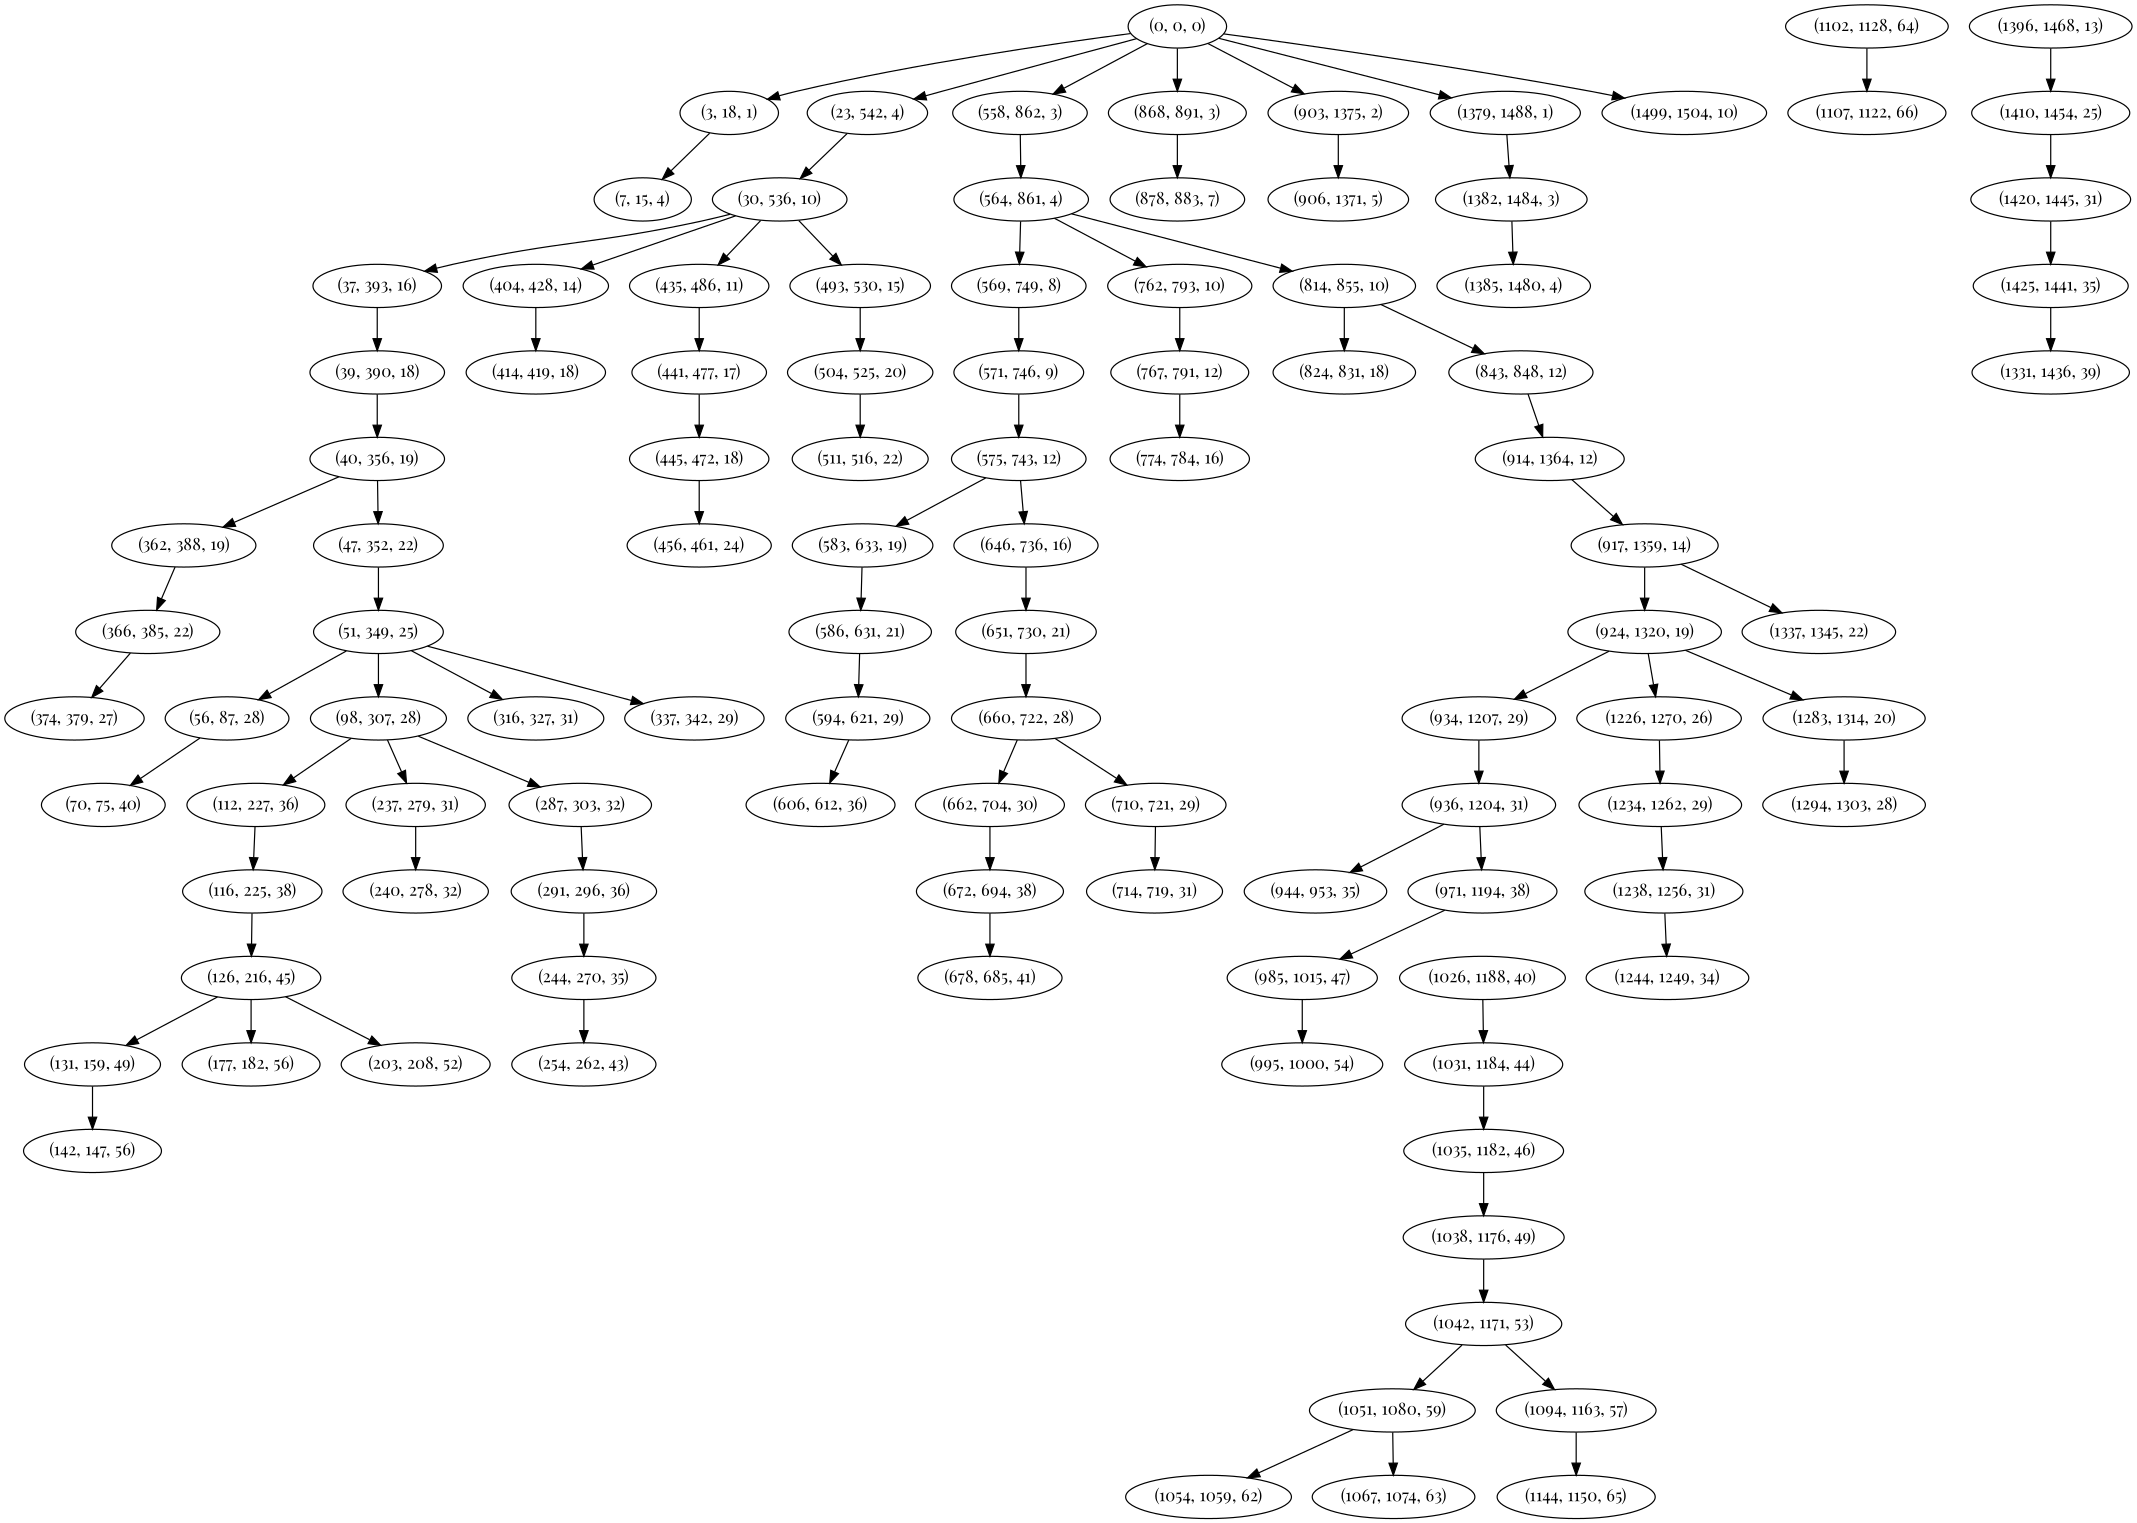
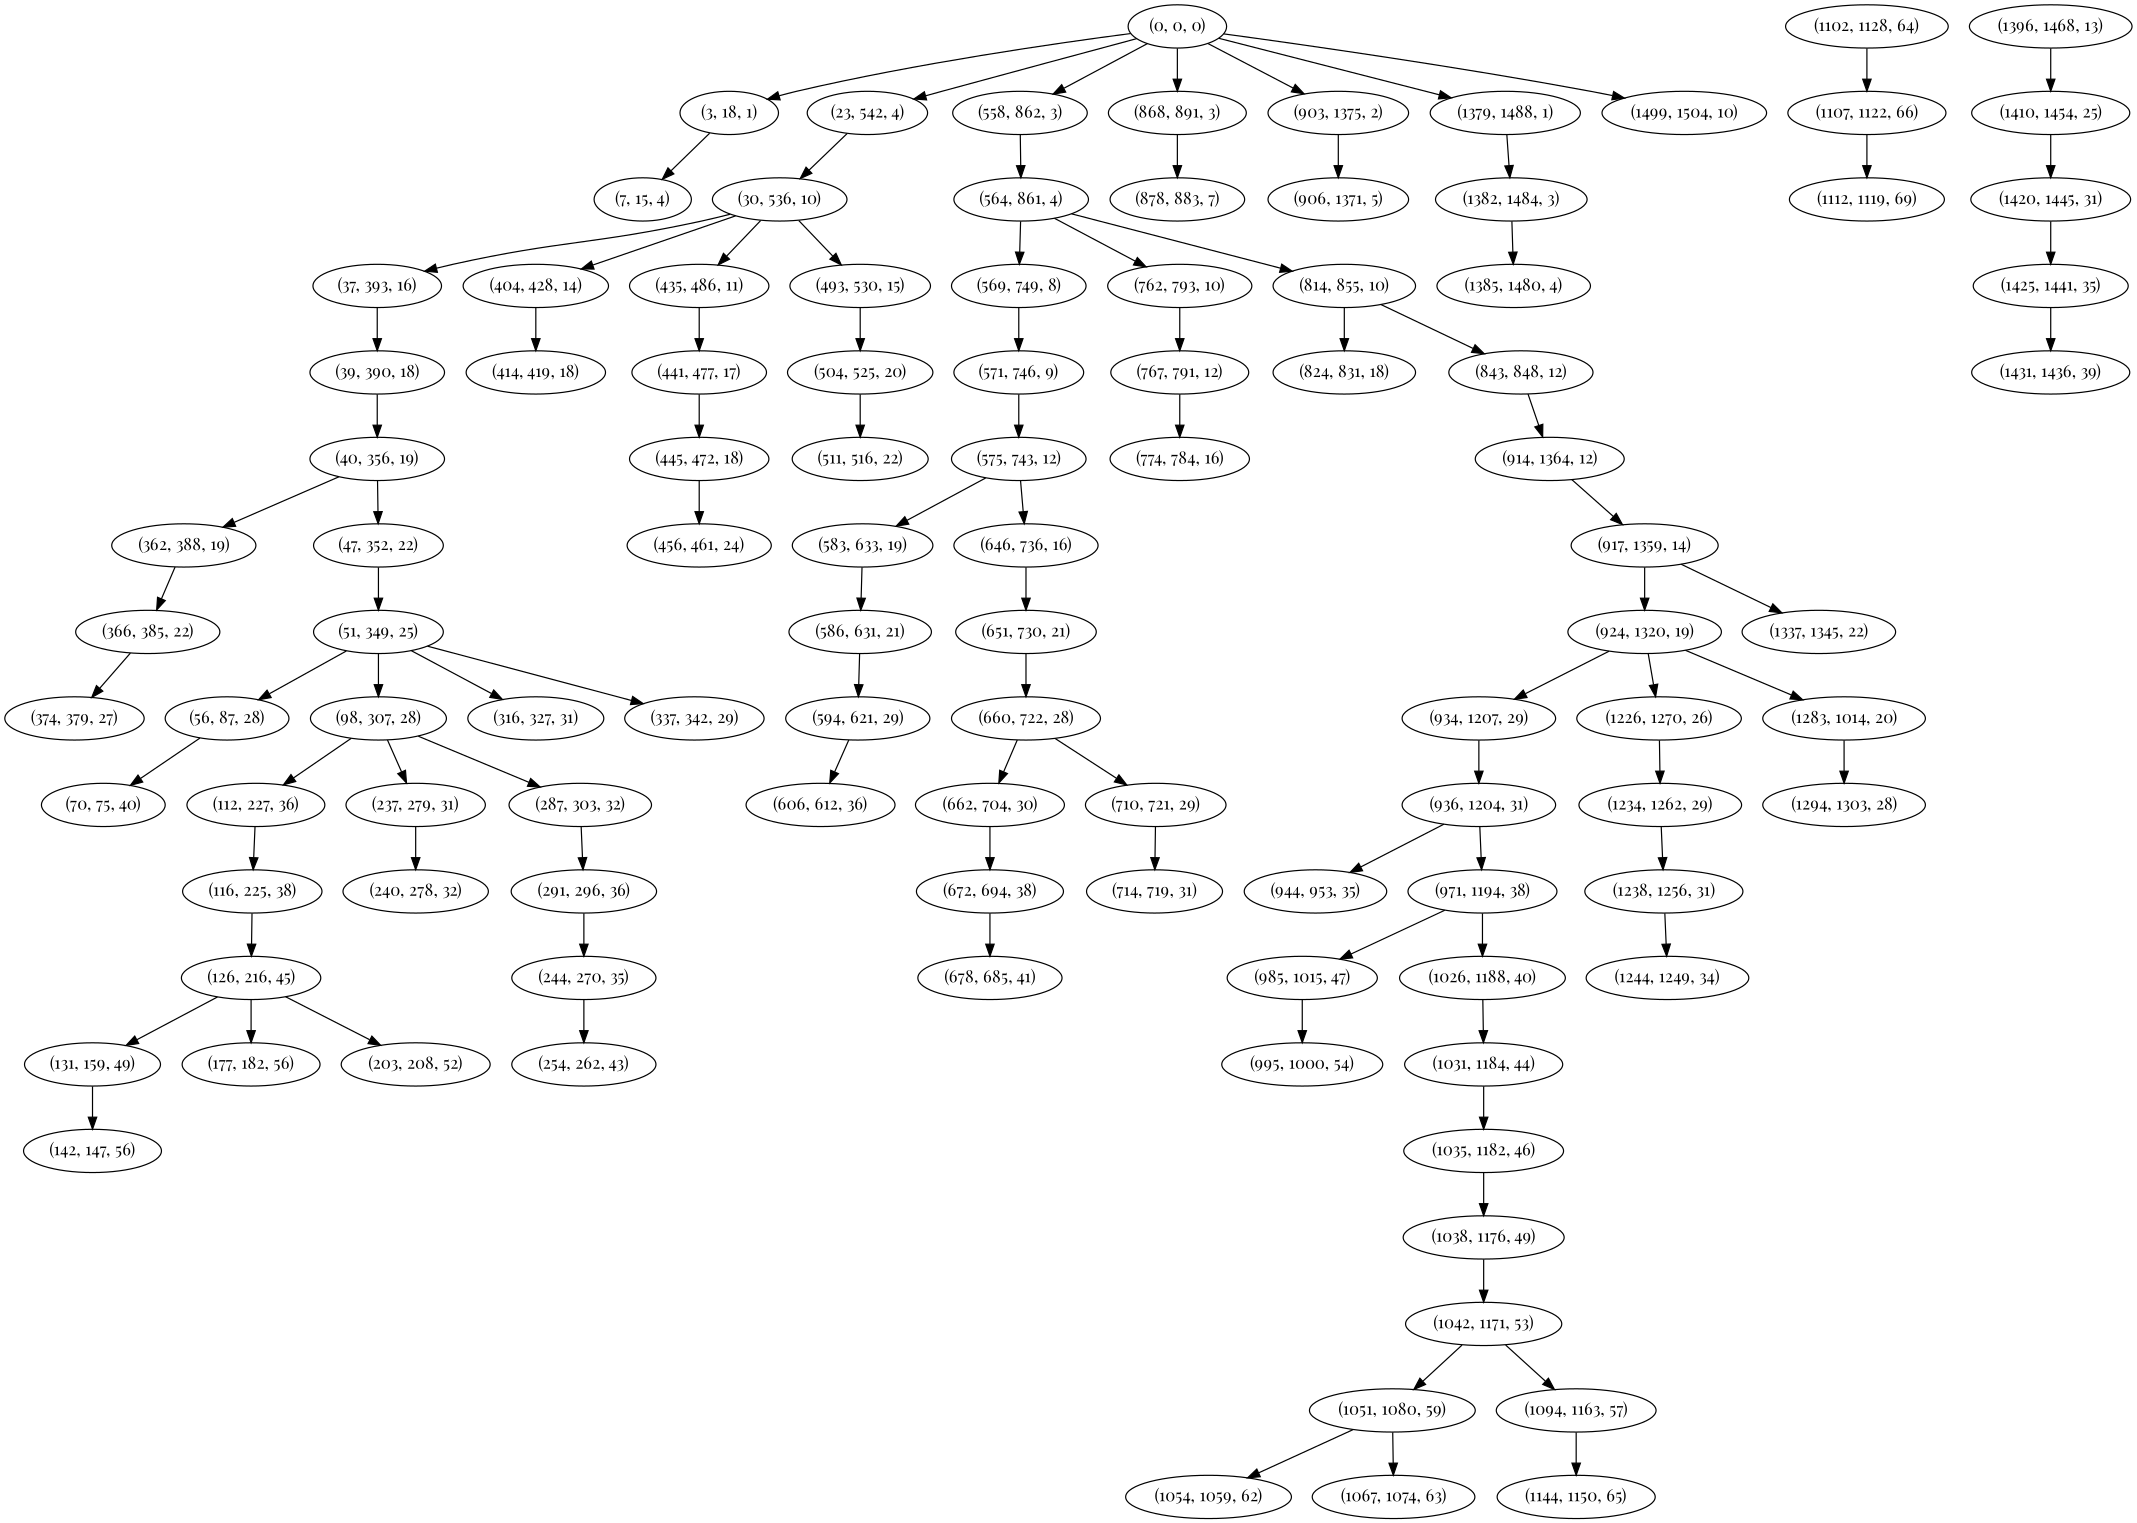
node "(1112, 1119, 69)": added
node "(1331, 1436, 39)": label "(1331, 1436, 39)" -> "(1431, 1436, 39)"
node "(1283, 1314, 20)": label "(1283, 1314, 20)" -> "(1283, 1014, 20)"
edge "(971, 1194, 38)" -> "(1026, 1188, 40)": added
